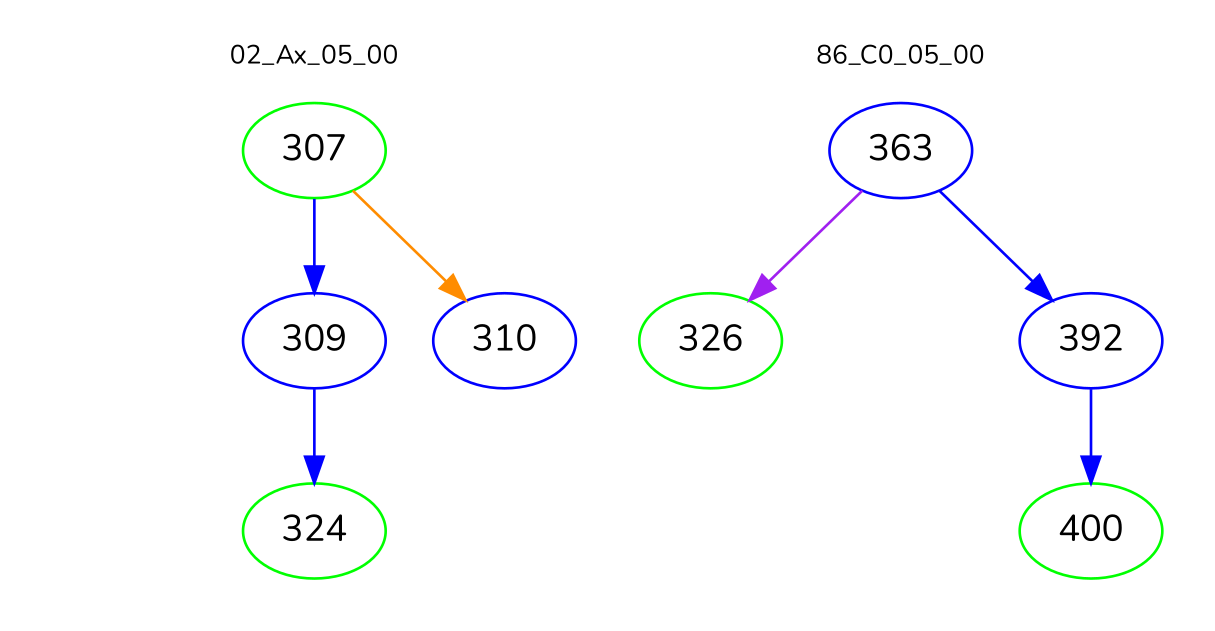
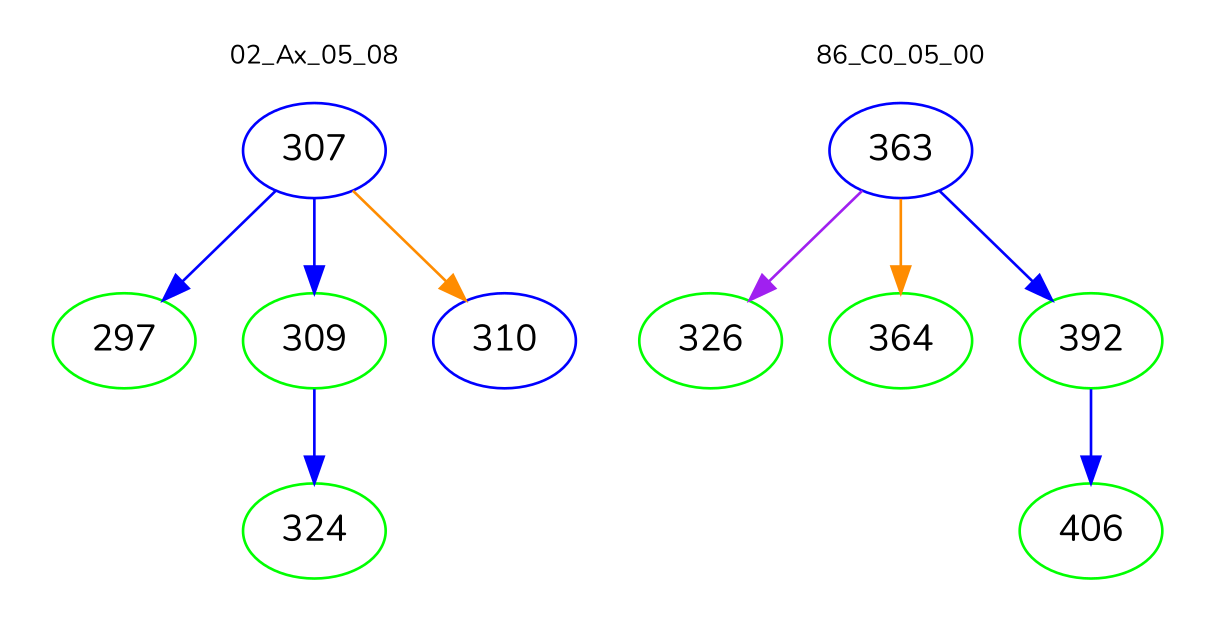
cluster "02_Ax_05_00": label "02_Ax_05_00" -> "02_Ax_05_08"
node "307": color green -> blue
node "297": added
node "309": color blue -> green
node "364": added
node "392": color blue -> green
node "400": label "400" -> "406"
